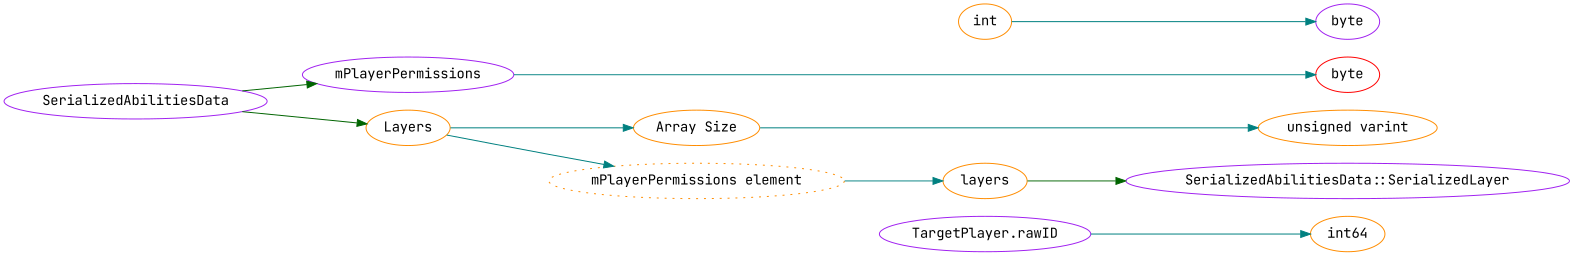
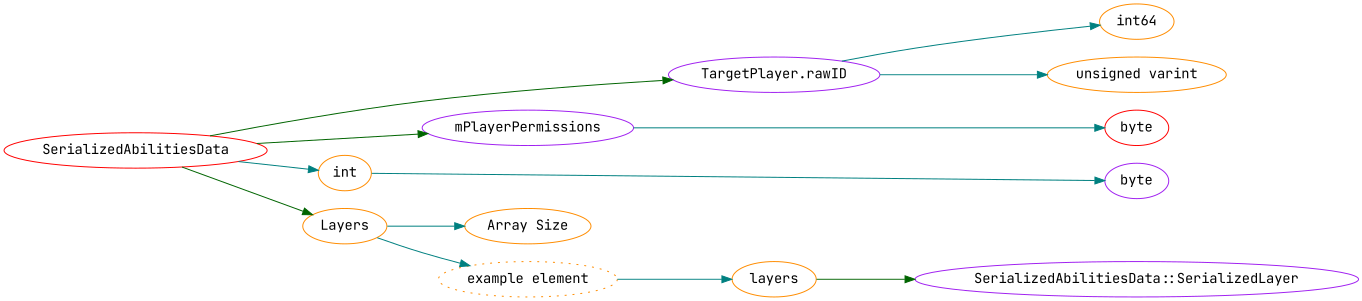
edge "SerializedAbilitiesData" -> "TargetPlayer.rawID": added
node "SerializedAbilitiesData": color purple -> red
edge "Array Size" -> "unsigned varint": now "TargetPlayer.rawID" -> "unsigned varint"
edge "SerializedAbilitiesData" -> "int": added
node "mPlayerPermissions element": label "mPlayerPermissions element" -> "example element"
